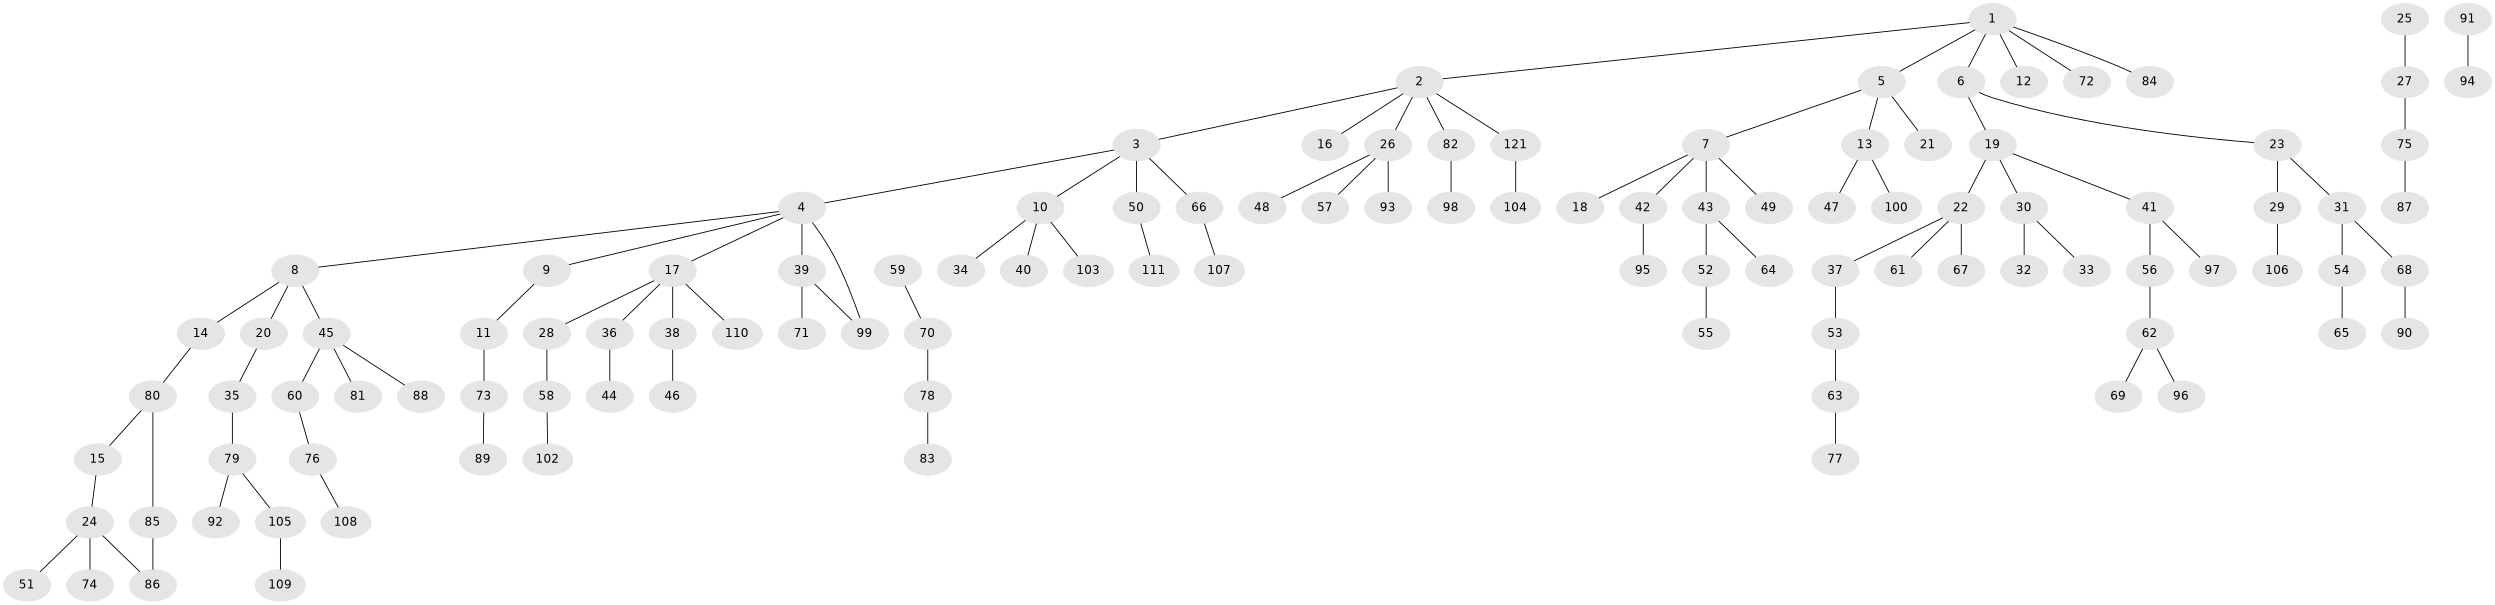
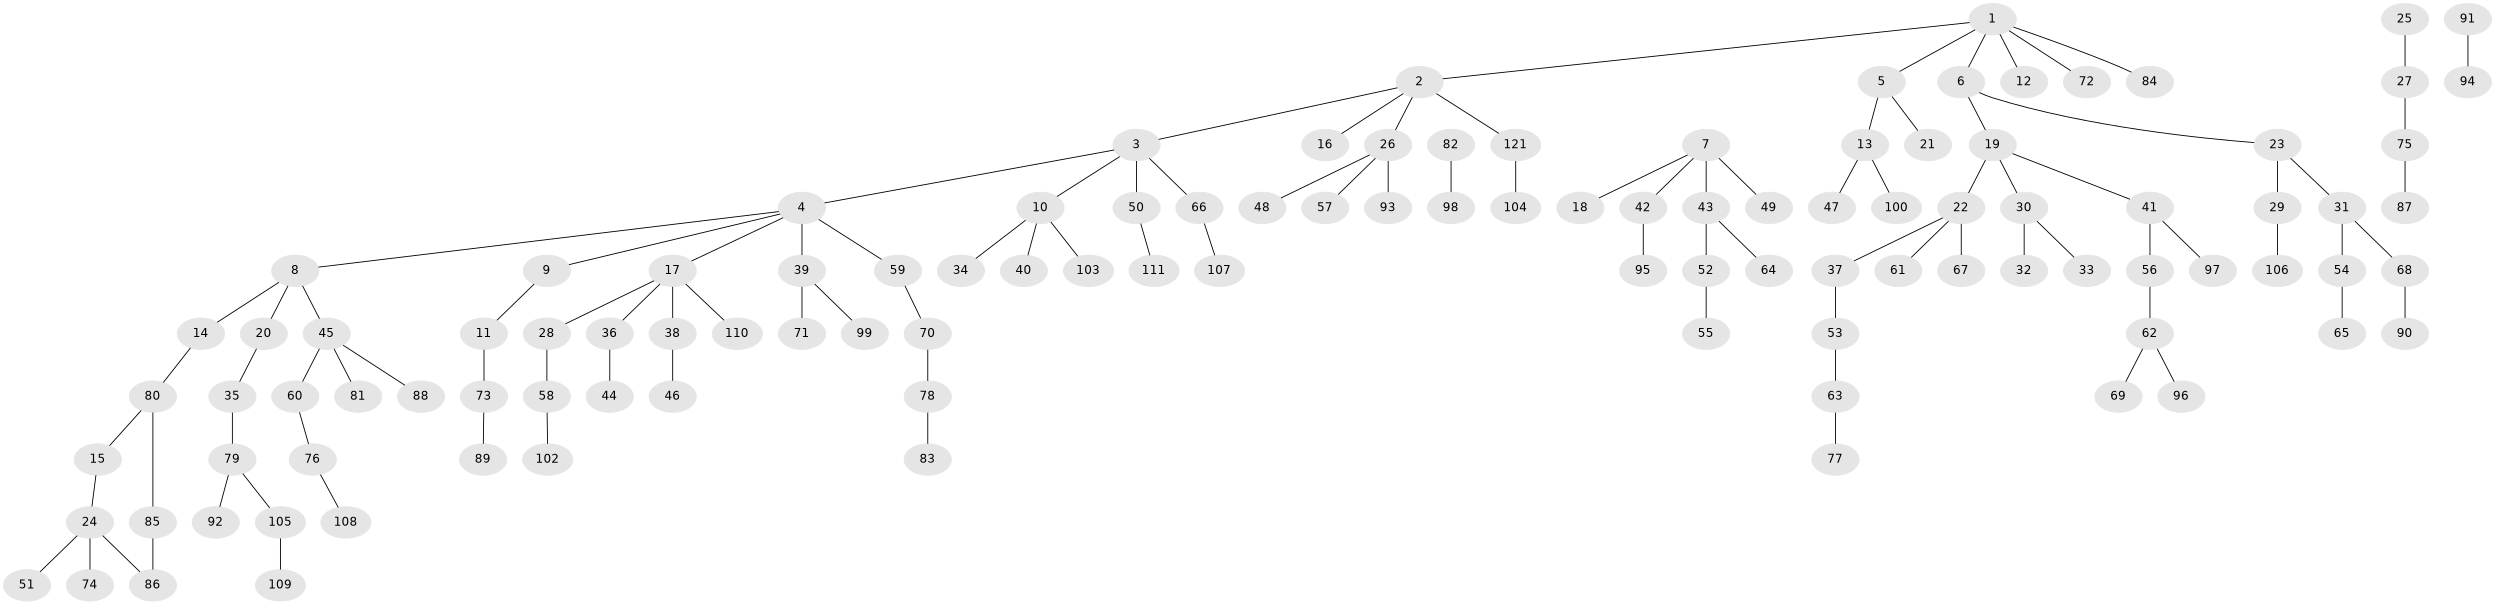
edge "2" -- "82": removed
edge "5" -- "7": removed
edge "4" -- "99": now "4" -- "59"
